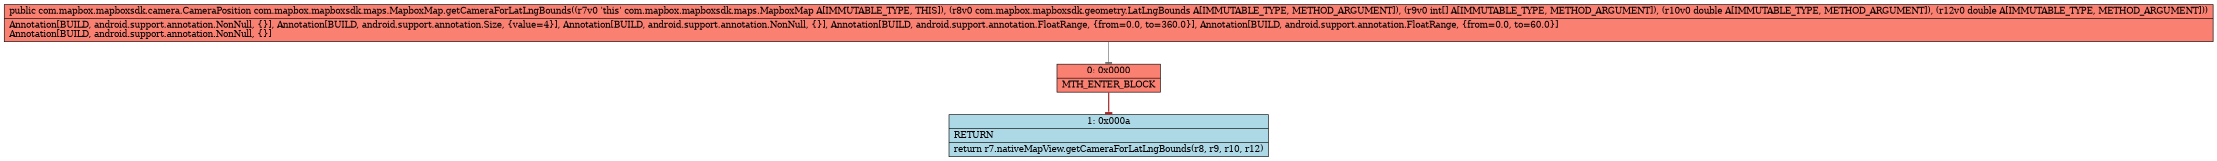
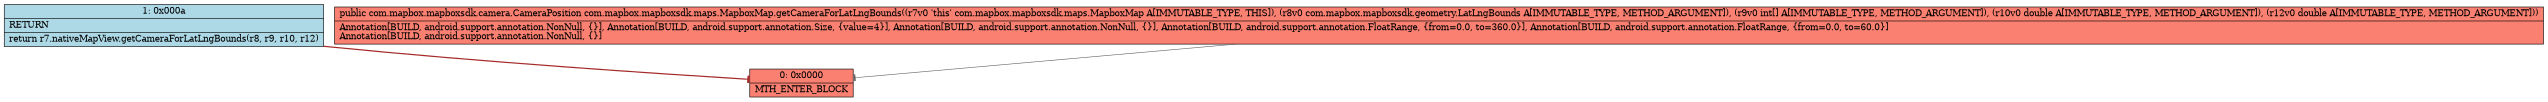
edge "0: 0x0000" -> "1: 0x000a": reversed
